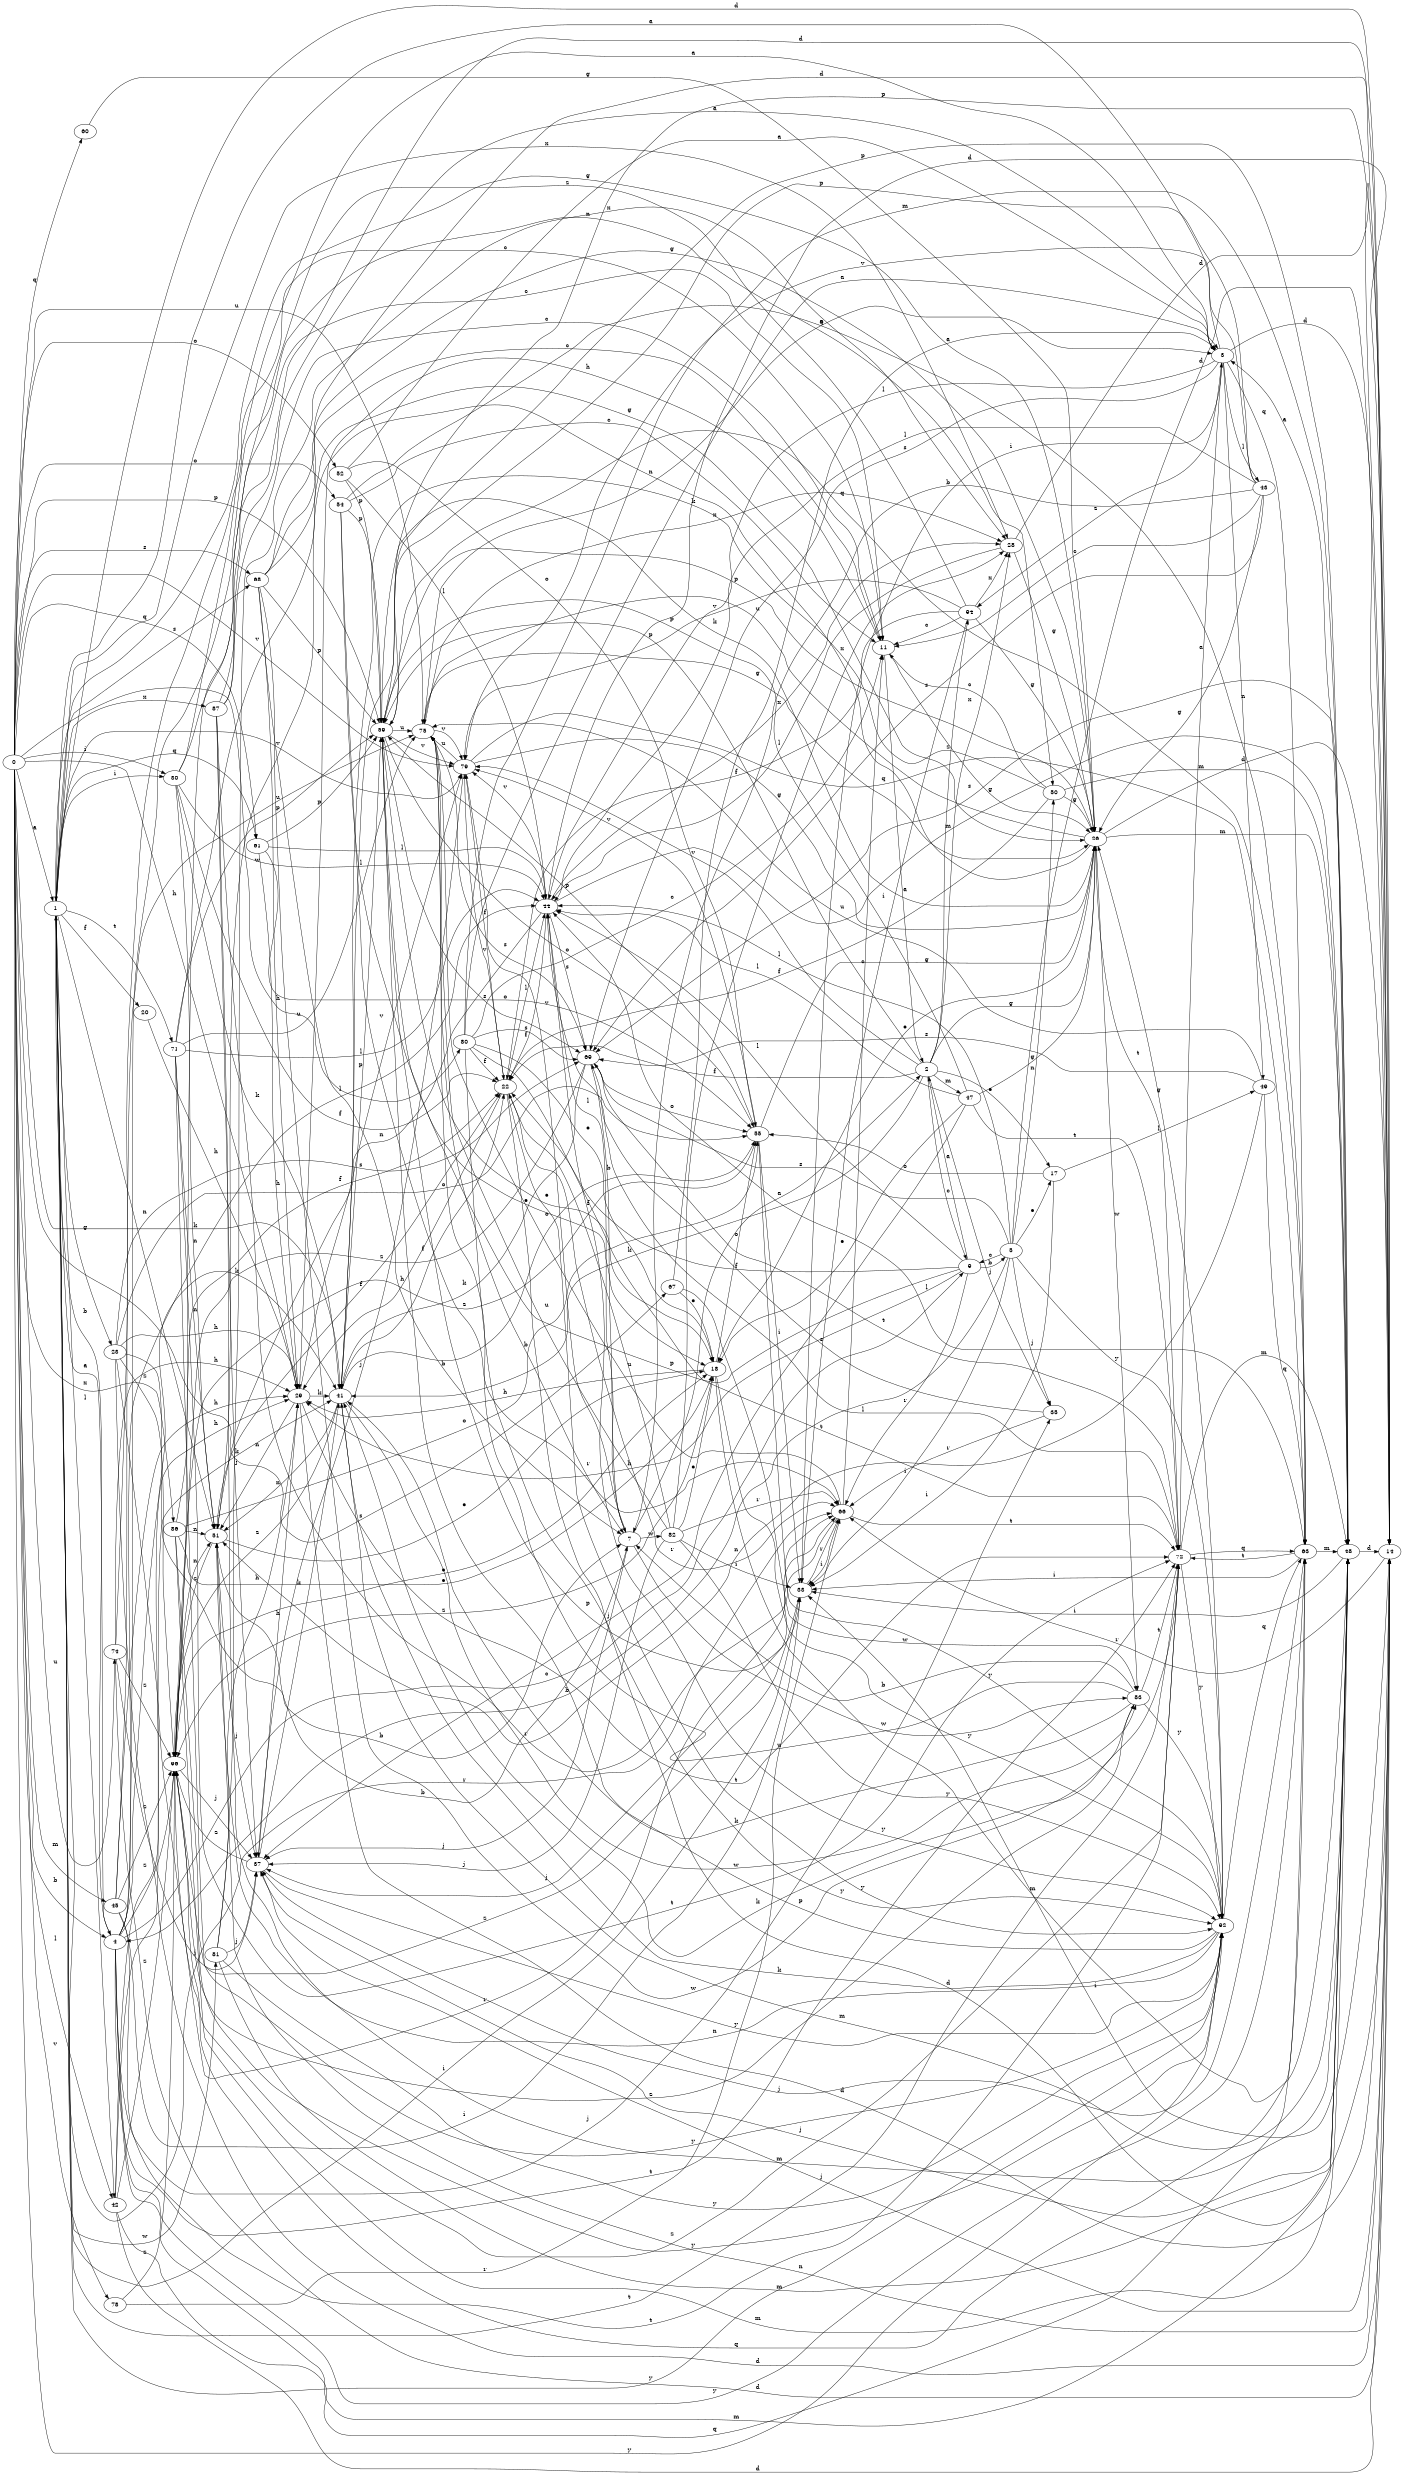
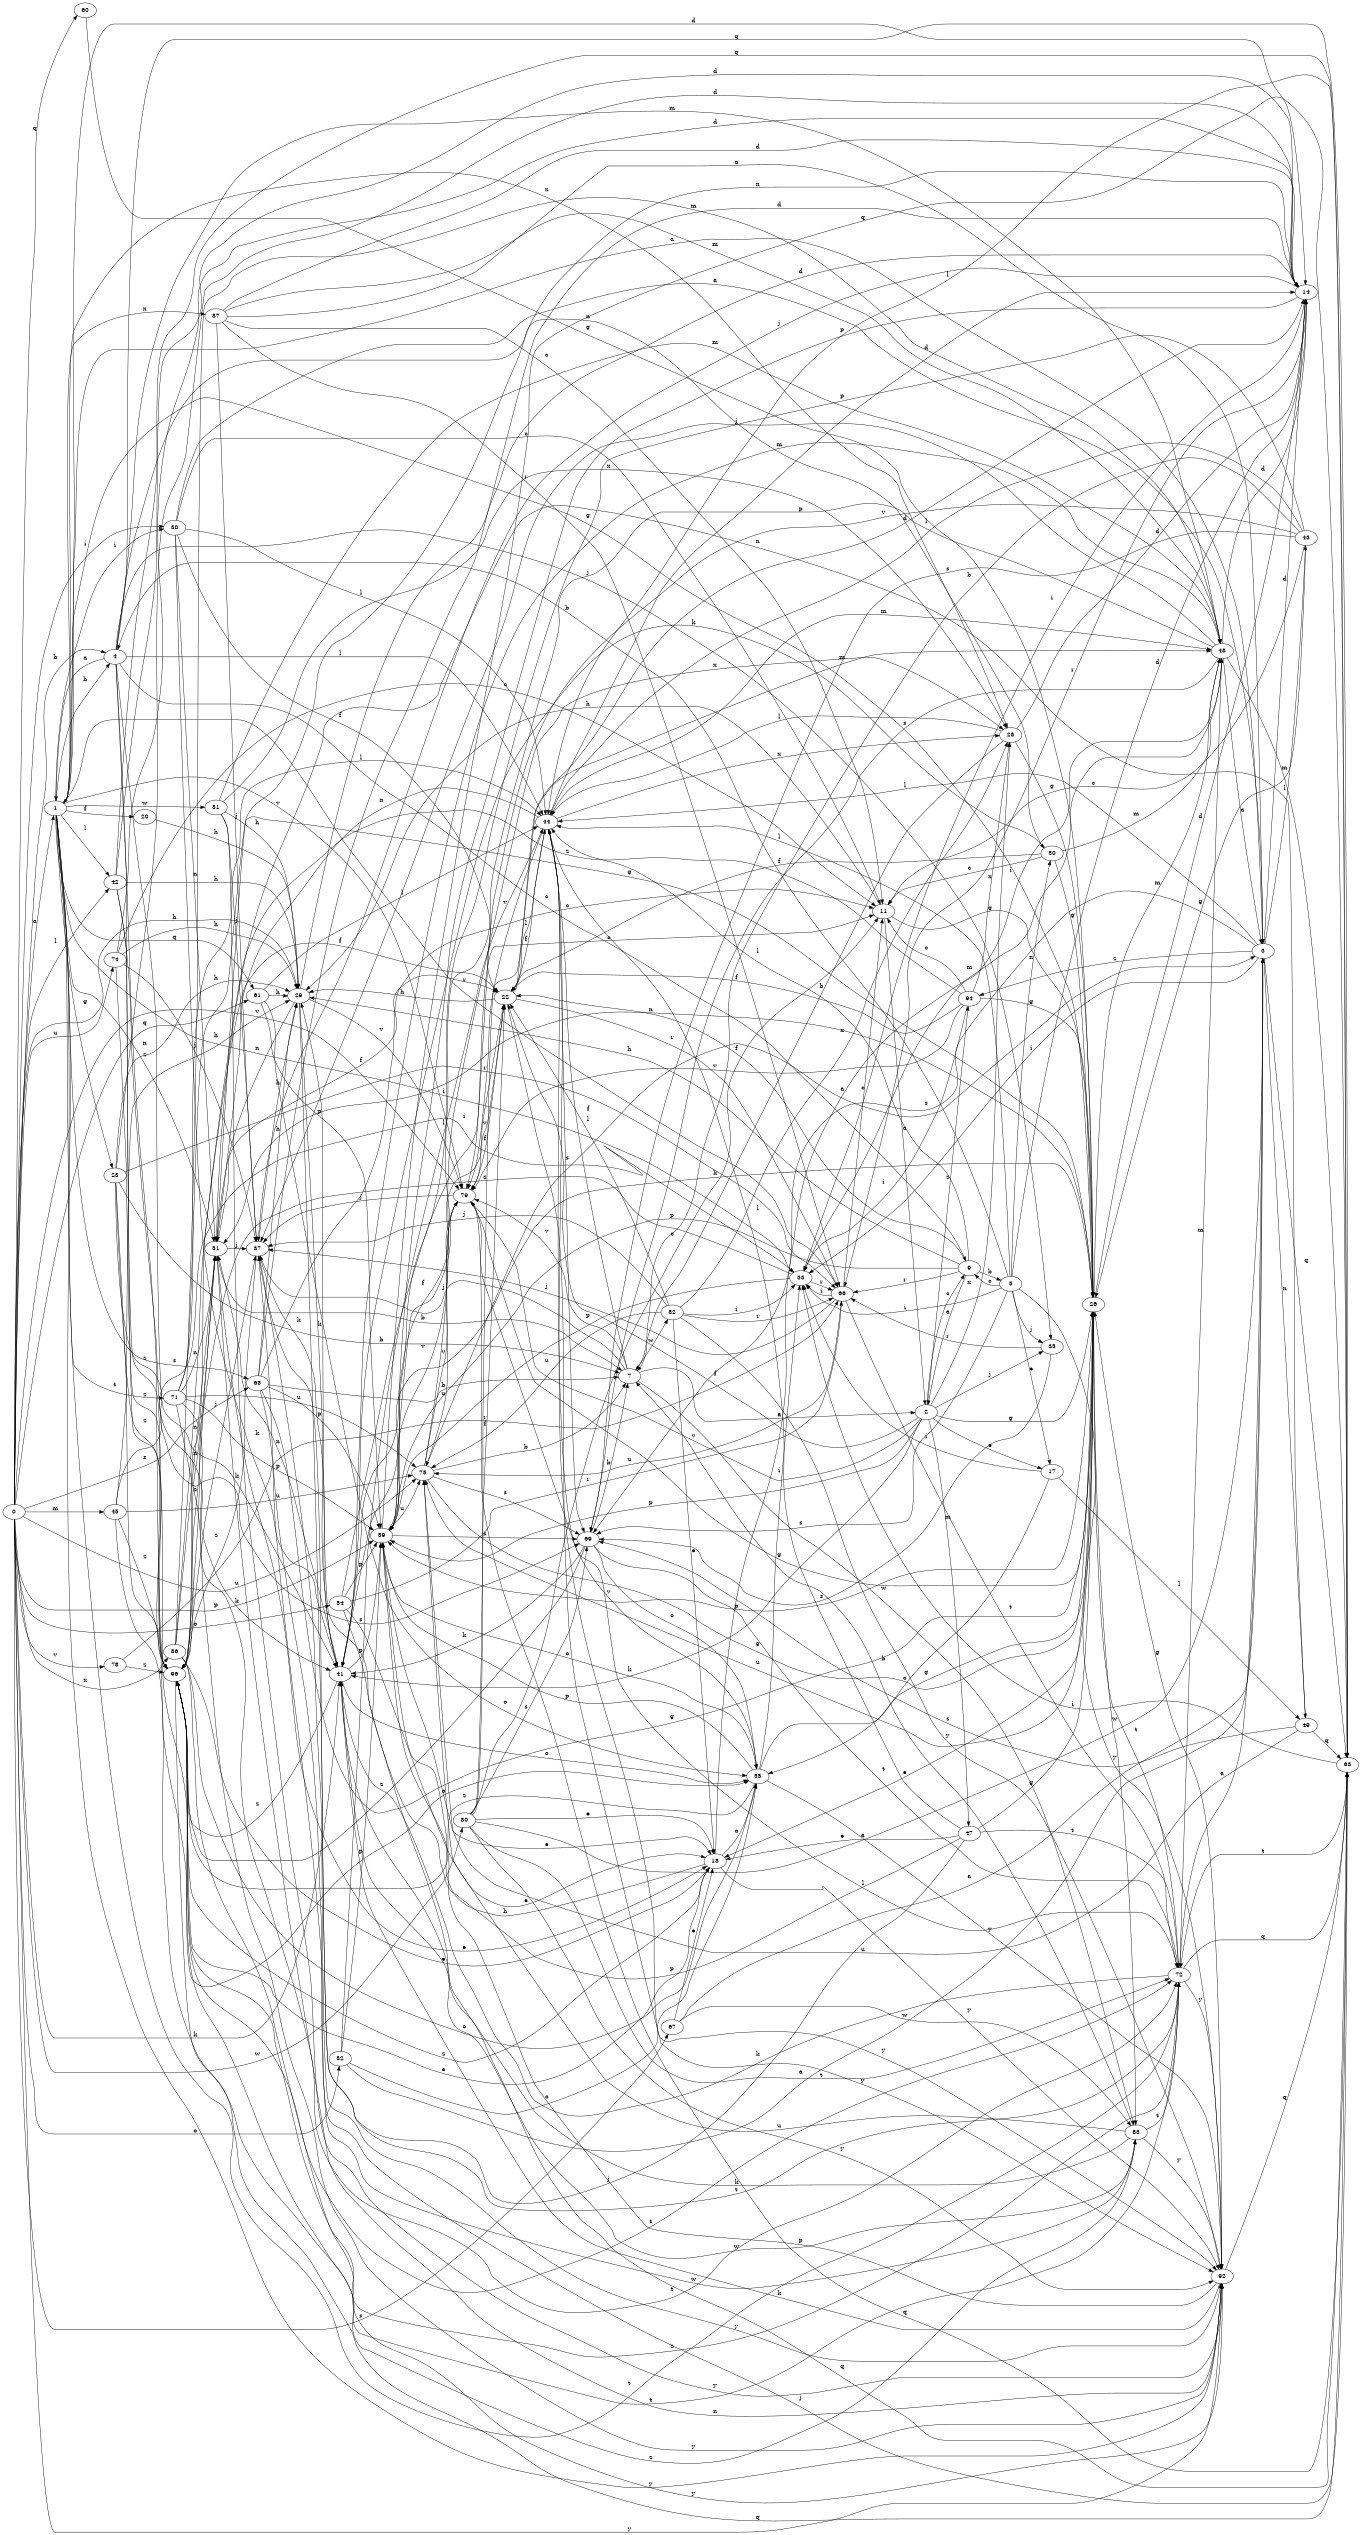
edge "28" -> "7": added, label "b"
edge "63" -> "48": reversed
edge "4" -> "63": label "y" -> "q"
